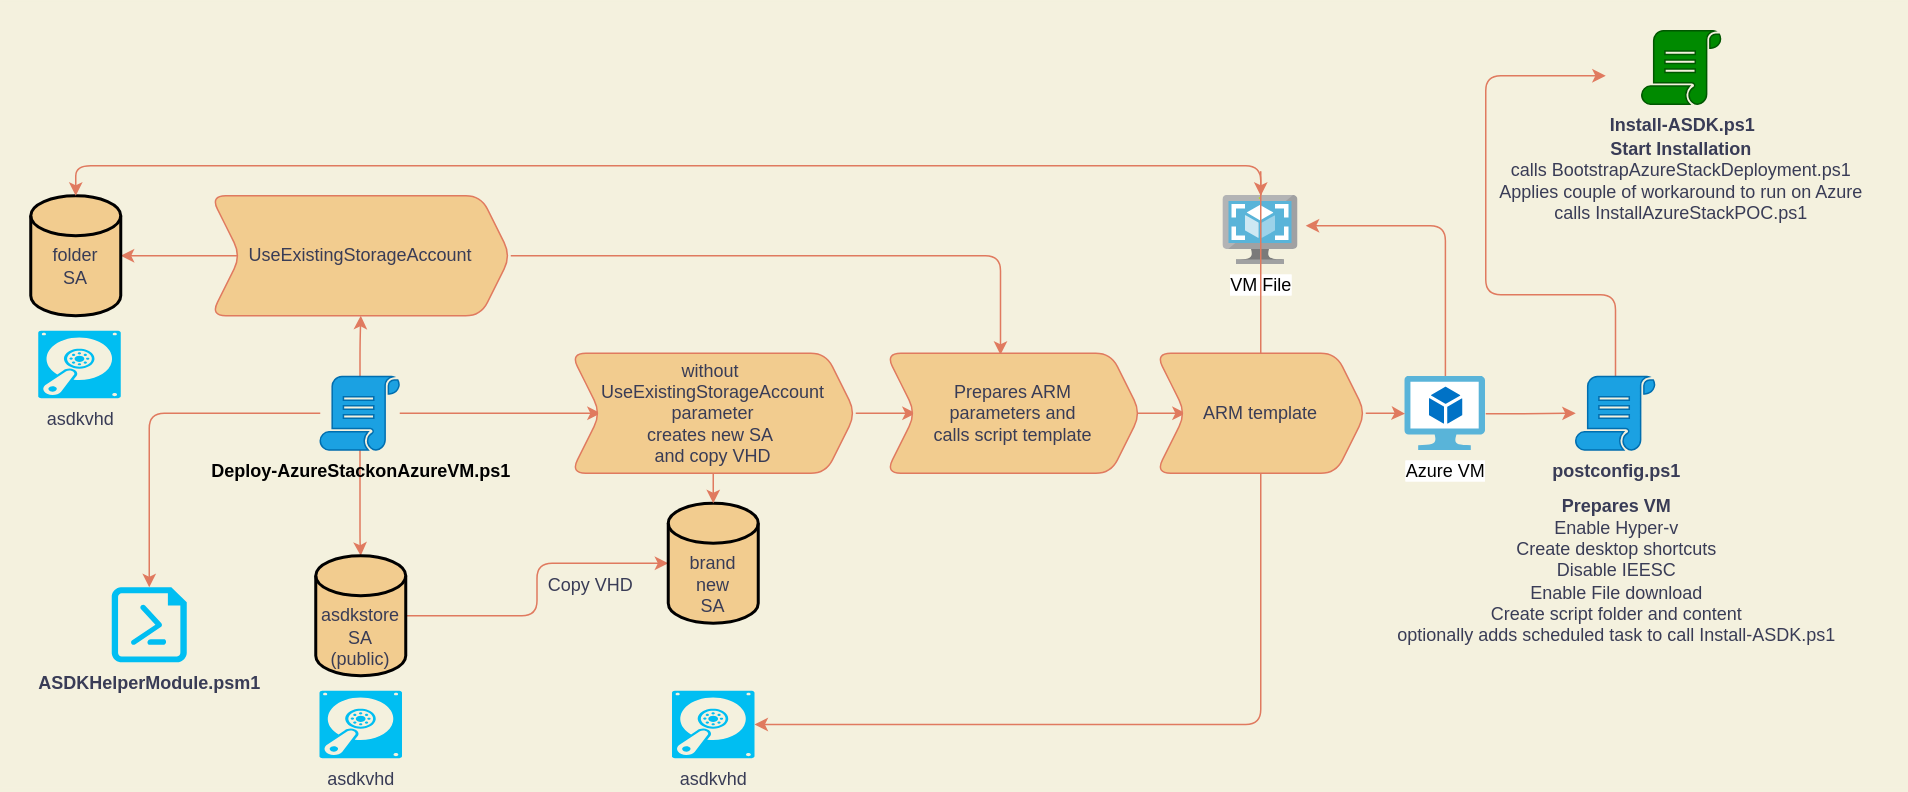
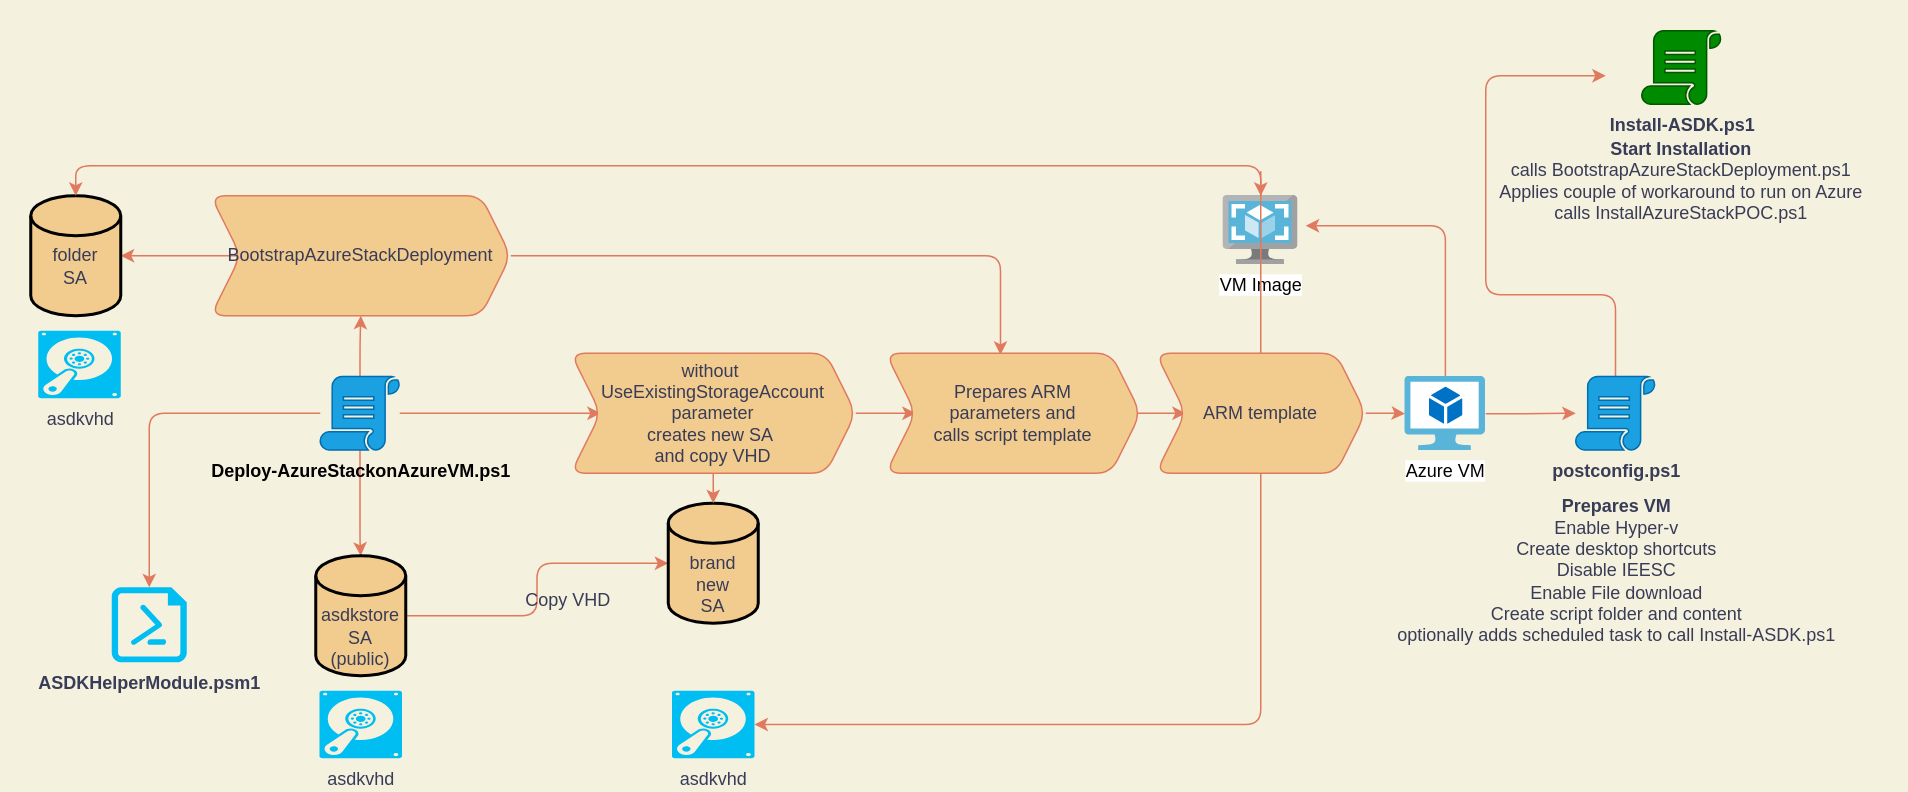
node "UseExistingStorageAccount": label "UseExistingStorageAccount" -> "BootstrapAzureStackDeployment"
node "VM File": label "VM File" -> "VM Image"
node "Copy VHD": moved (590, 586) -> (568, 601)
